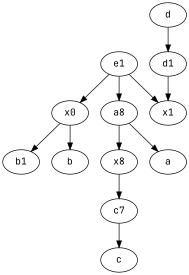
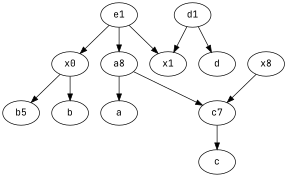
edge "d" -> "d1": reversed
edge "a8" -> "x8": now "a8" -> "c7"
node "b1": label "b1" -> "b5"
